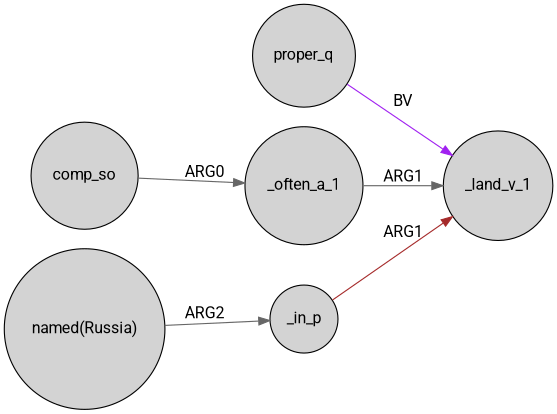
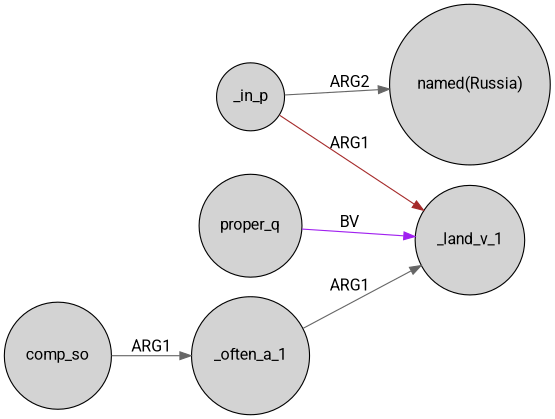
edge "comp_so" -> "_often_a_1": label "ARG0" -> "ARG1"
edge "named(Russia)" -> "_in_p": reversed
